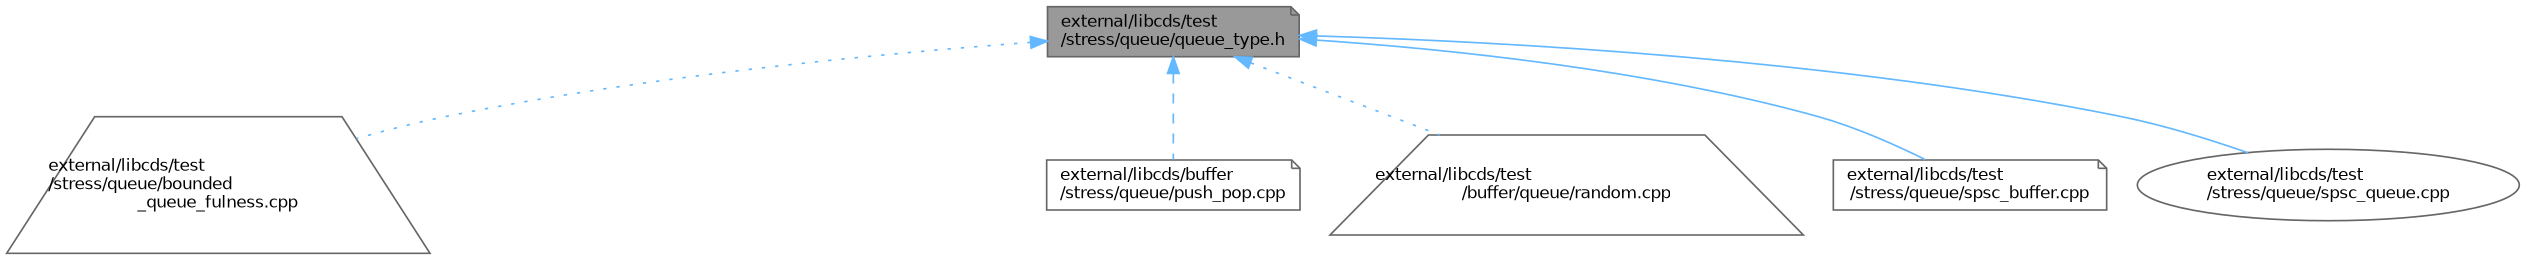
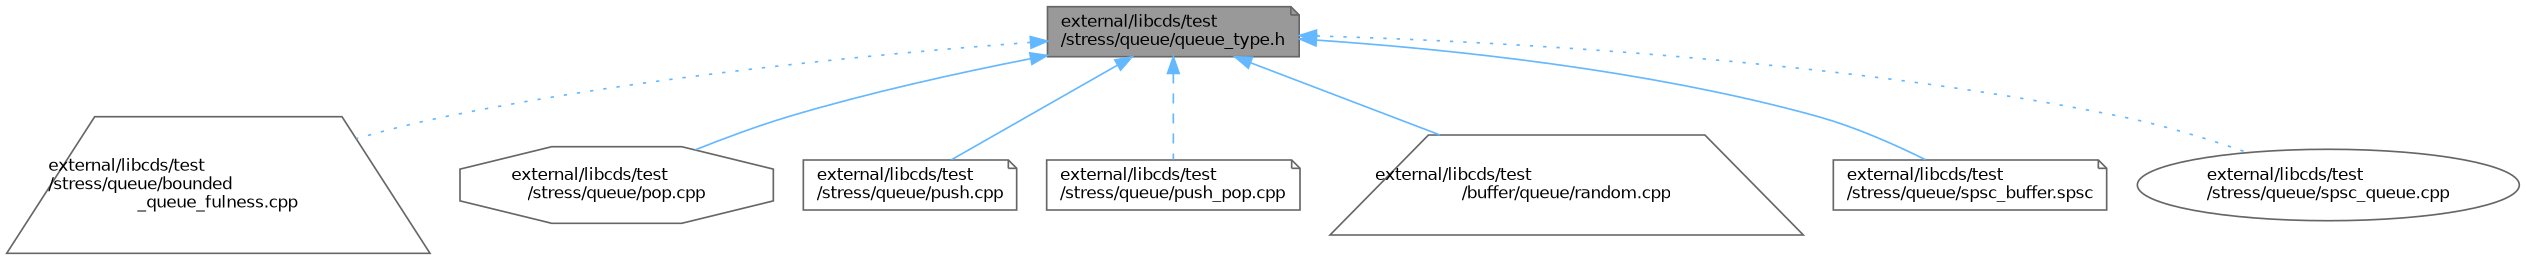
edge "external/libcds/test /stress/queue/spsc_queue.cpp" -> "external/libcds/test /stress/queue/queue_type.h": style solid -> dotted
edge "external/libcds/test /buffer/queue/random.cpp" -> "external/libcds/test /stress/queue/queue_type.h": style dotted -> solid
node "external/libcds/test /stress/queue/pop.cpp": added
node "external/libcds/test /stress/queue/push.cpp": added
node "external/libcds/buffer /stress/queue/push_pop.cpp": label "external/libcds/buffer /stress/queue/push_pop.cpp" -> "external/libcds/test /stress/queue/push_pop.cpp"
node "external/libcds/test /stress/queue/spsc_buffer.cpp": label "external/libcds/test /stress/queue/spsc_buffer.cpp" -> "external/libcds/test /stress/queue/spsc_buffer.spsc"
